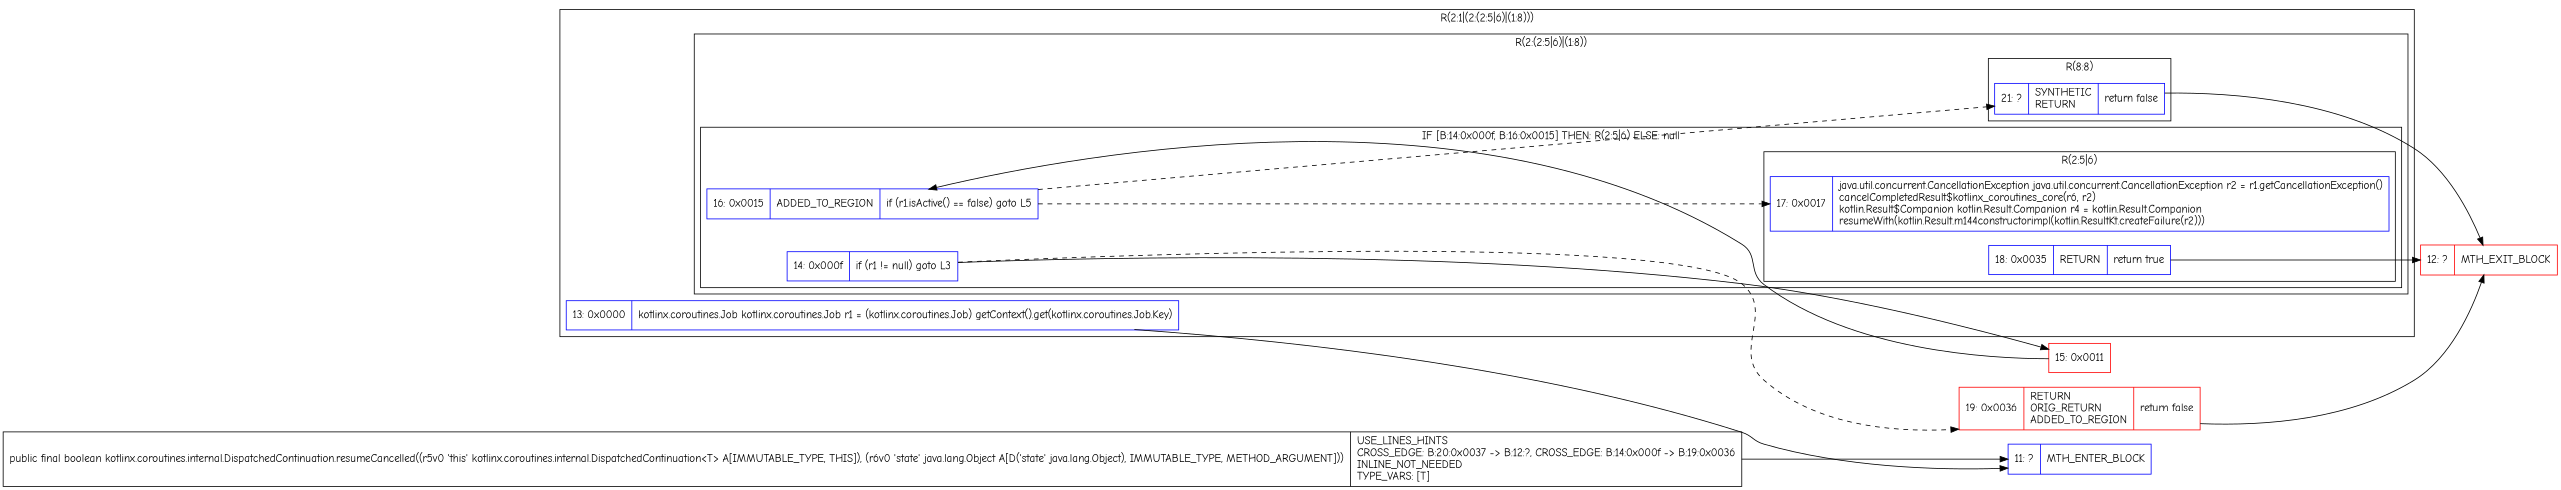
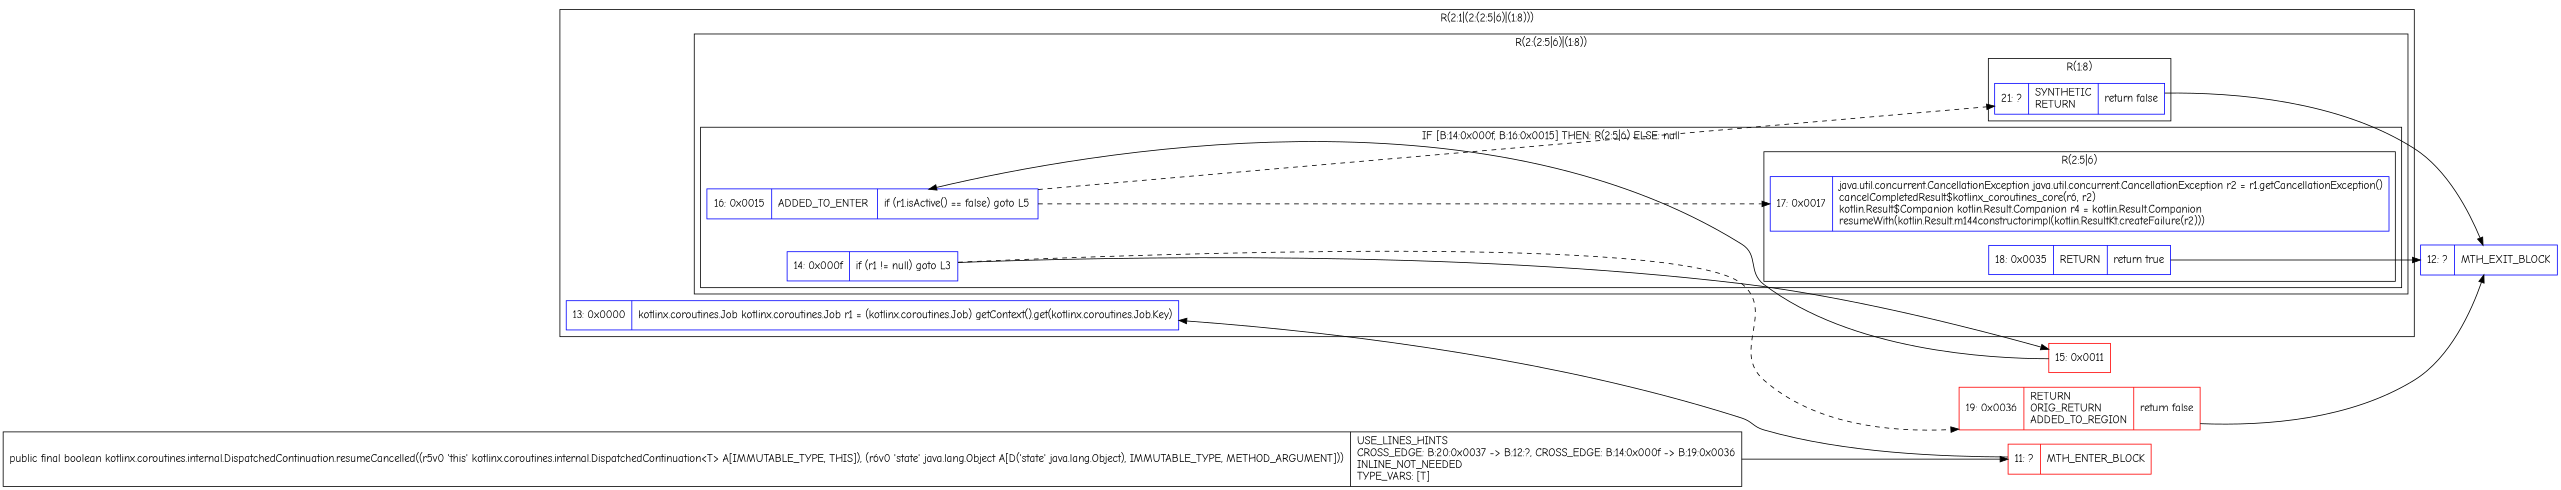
cluster "R(8:8)": label "R(8:8)" -> "R(1:8)"
node "16: 0x0015": text "ADDED_TO_REGION" -> "ADDED_TO_ENTER"
node "12: ?": color red -> blue
edge "13: 0x0000" -> "11: ?": reversed
node "11: ?": color blue -> red
